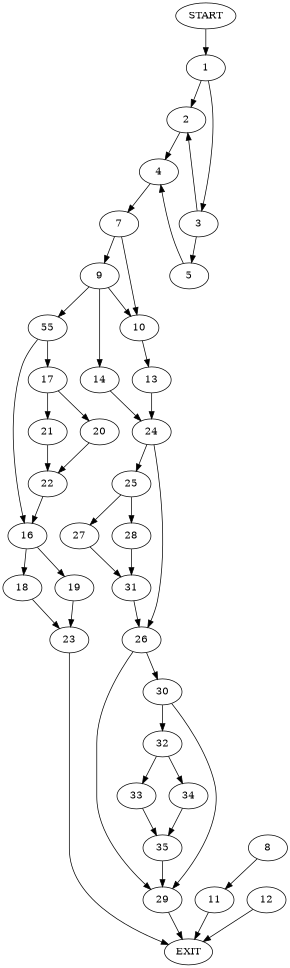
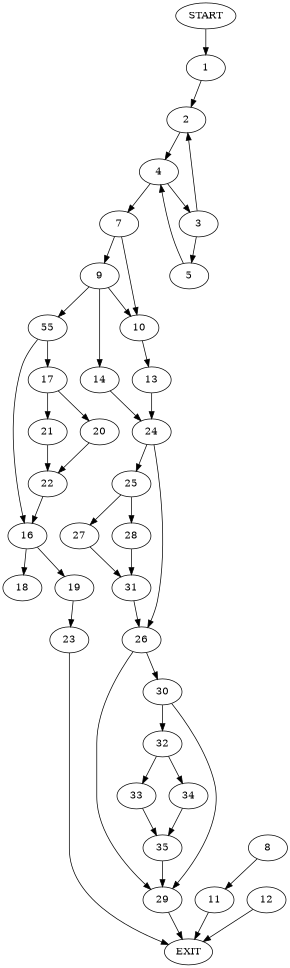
edge "1" -> "3": now "4" -> "3"
edge "18" -> "23": removed
